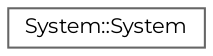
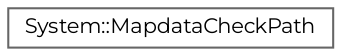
node "System::System": label "System::System" -> "System::MapdataCheckPath"
